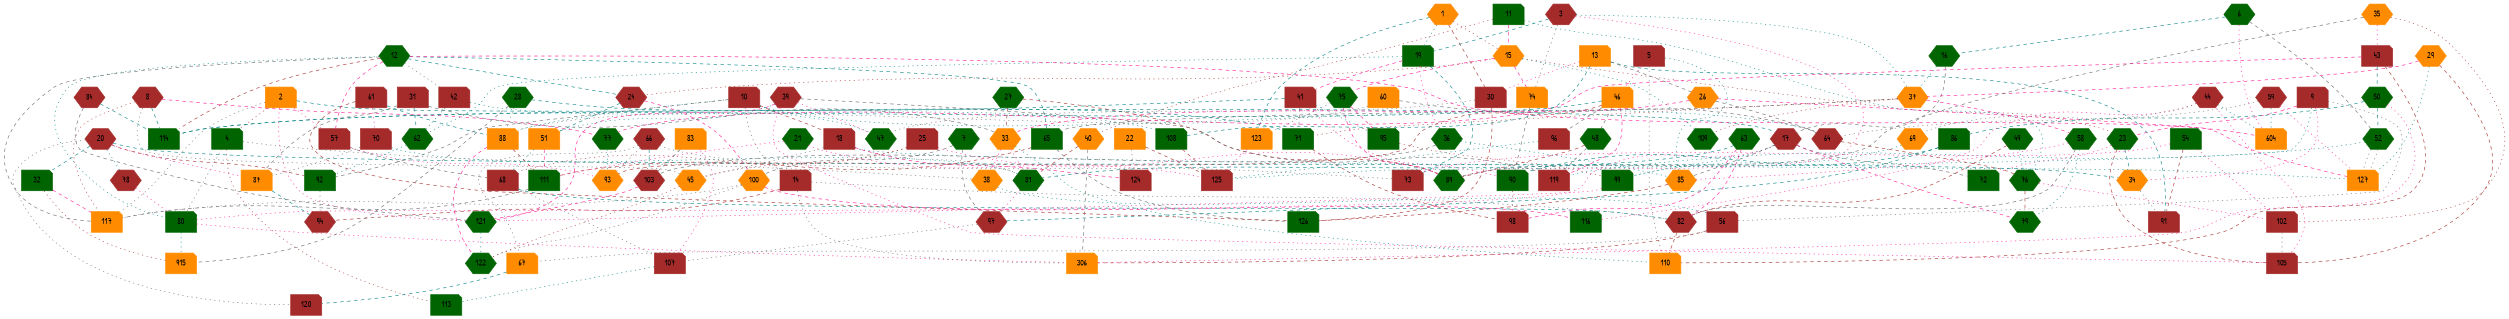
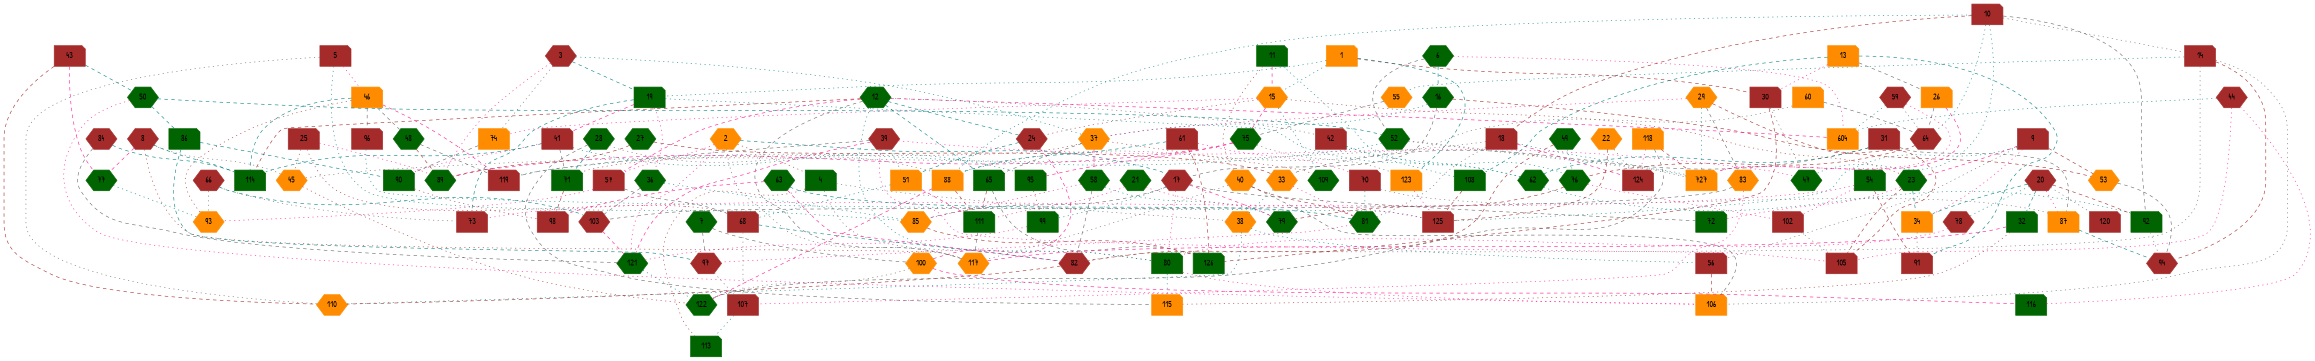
node "1": shape hexagon -> note
node "35": removed
edge "1" -- "15": color brown -> teal
edge "15" -- "74": style dashed -> dotted
edge "29" -- "37": style dashed -> dotted
node "2": shape note -> hexagon
node "55": added
node "26": shape hexagon -> note
edge "26" -- "33": removed
edge "29" -- "83": added
node "83": shape note -> hexagon
node "22": shape note -> hexagon
node "118": added
node "69": removed
edge "33" -- "38": color deeppink -> teal
edge "46" -- "93": style dashed -> dotted
node "53": added
node "34": shape hexagon -> note
node "127": label "127" -> "727"
edge "100" -- "117": now "40" -- "117"
node "117": shape note -> hexagon
edge "33" -- "110": now "38" -- "110"
node "915": label "915" -> "115"
node "67": removed
node "306": label "306" -> "106"
node "110": shape note -> hexagon
